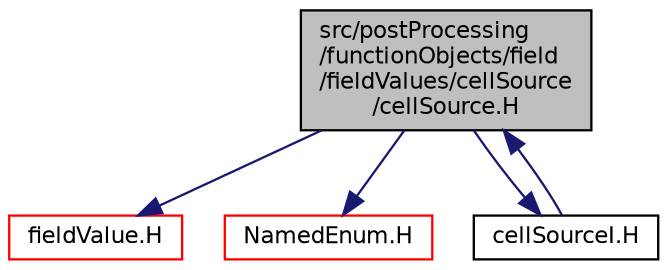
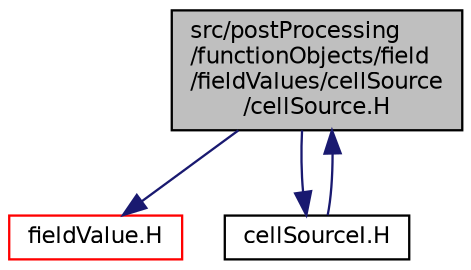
node "NamedEnum.H": removed
